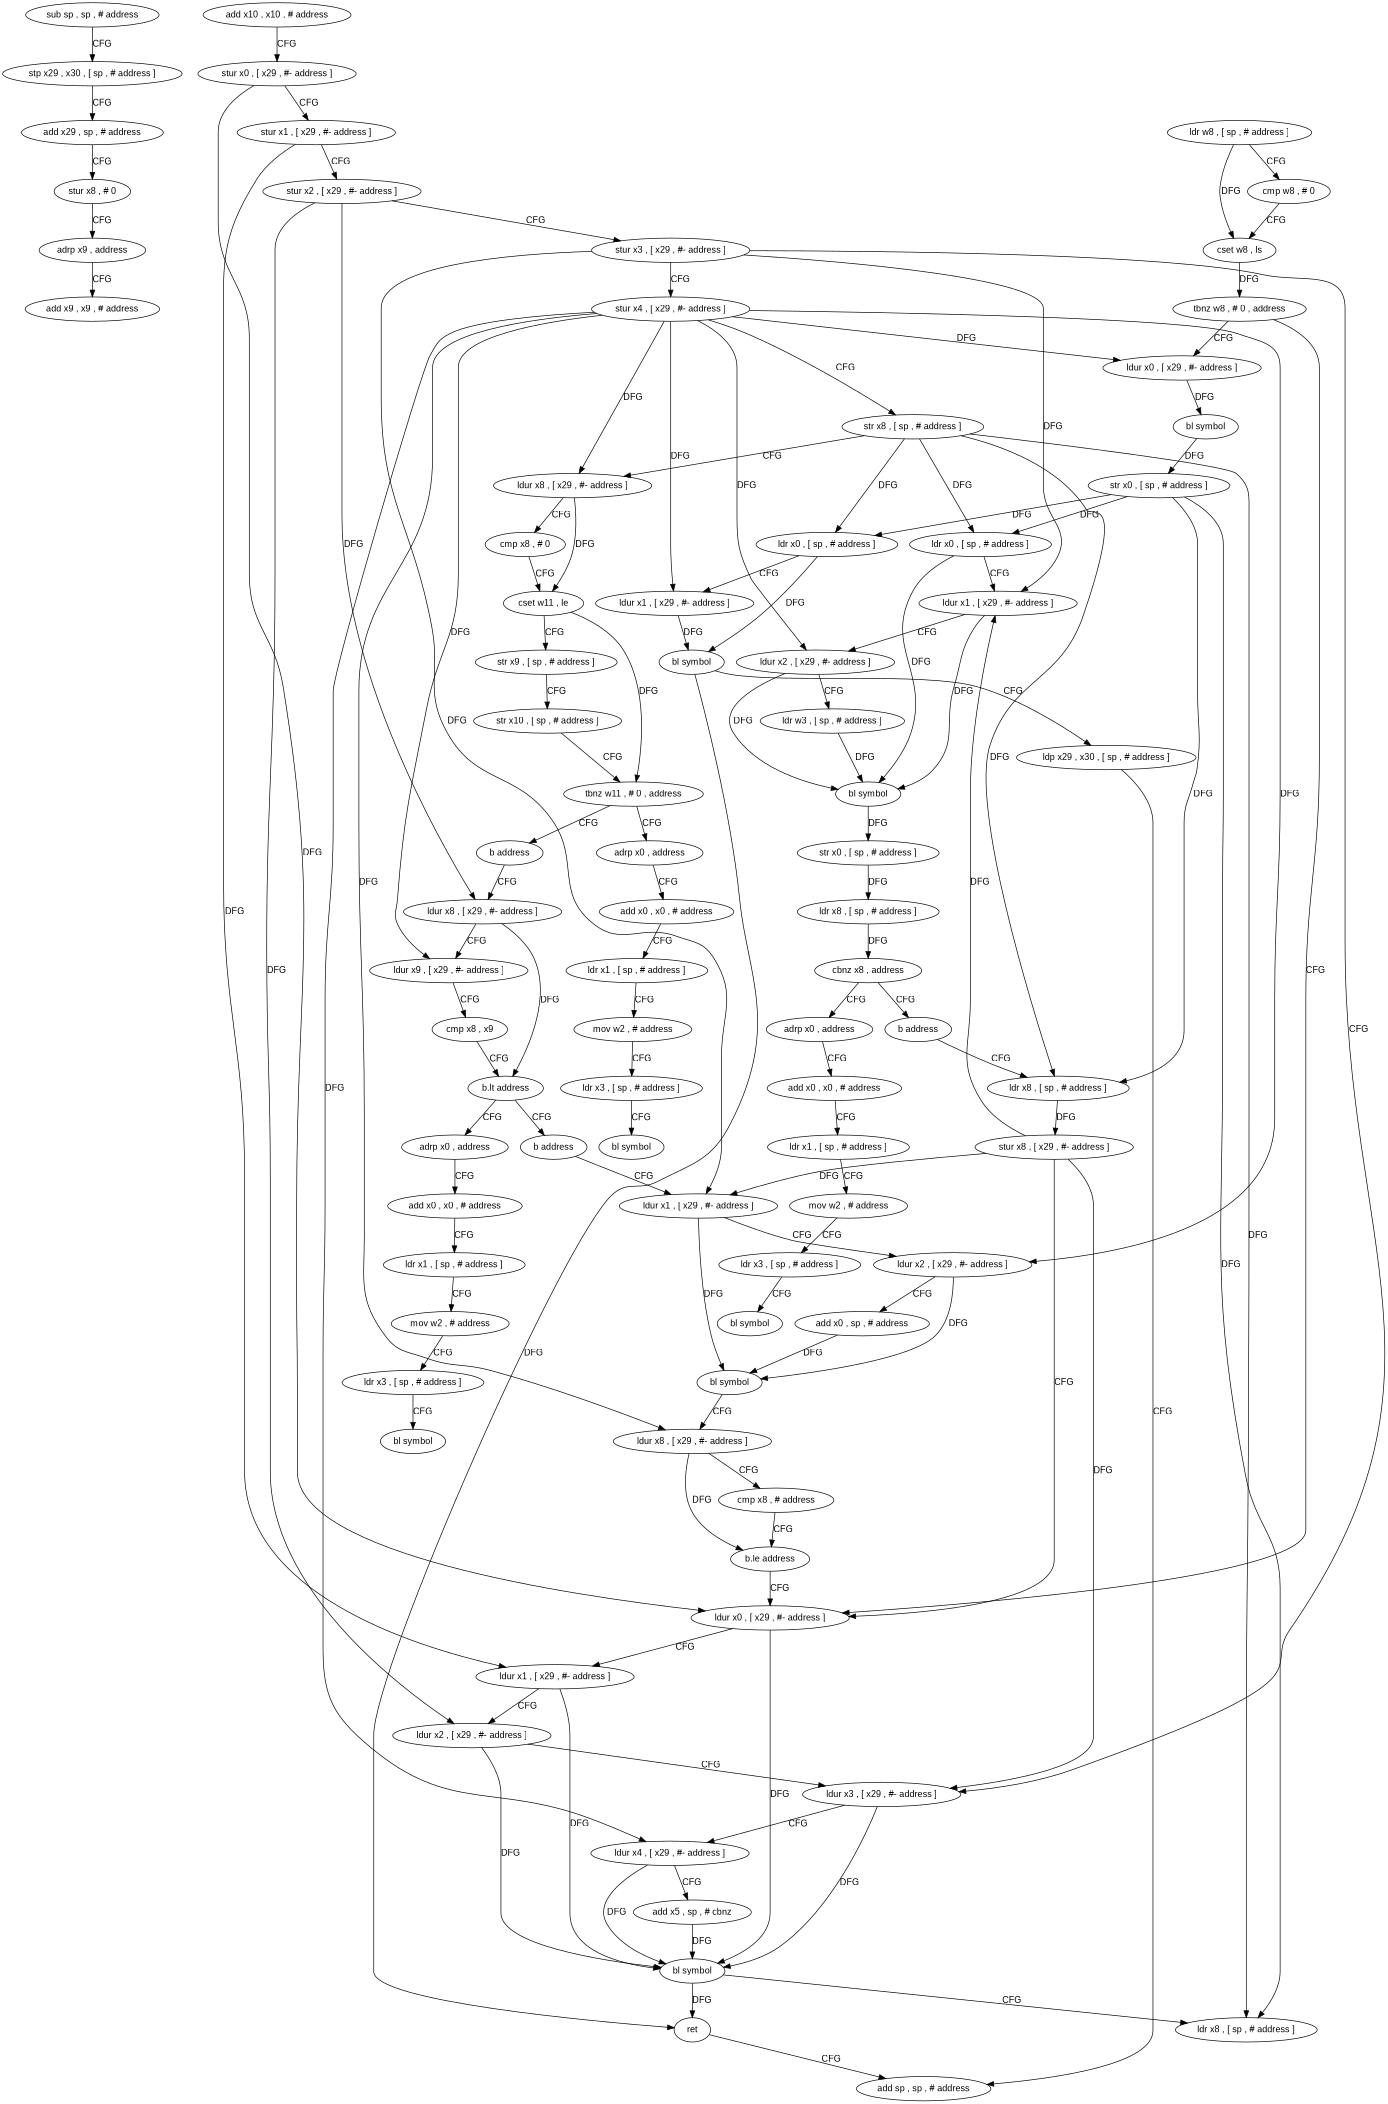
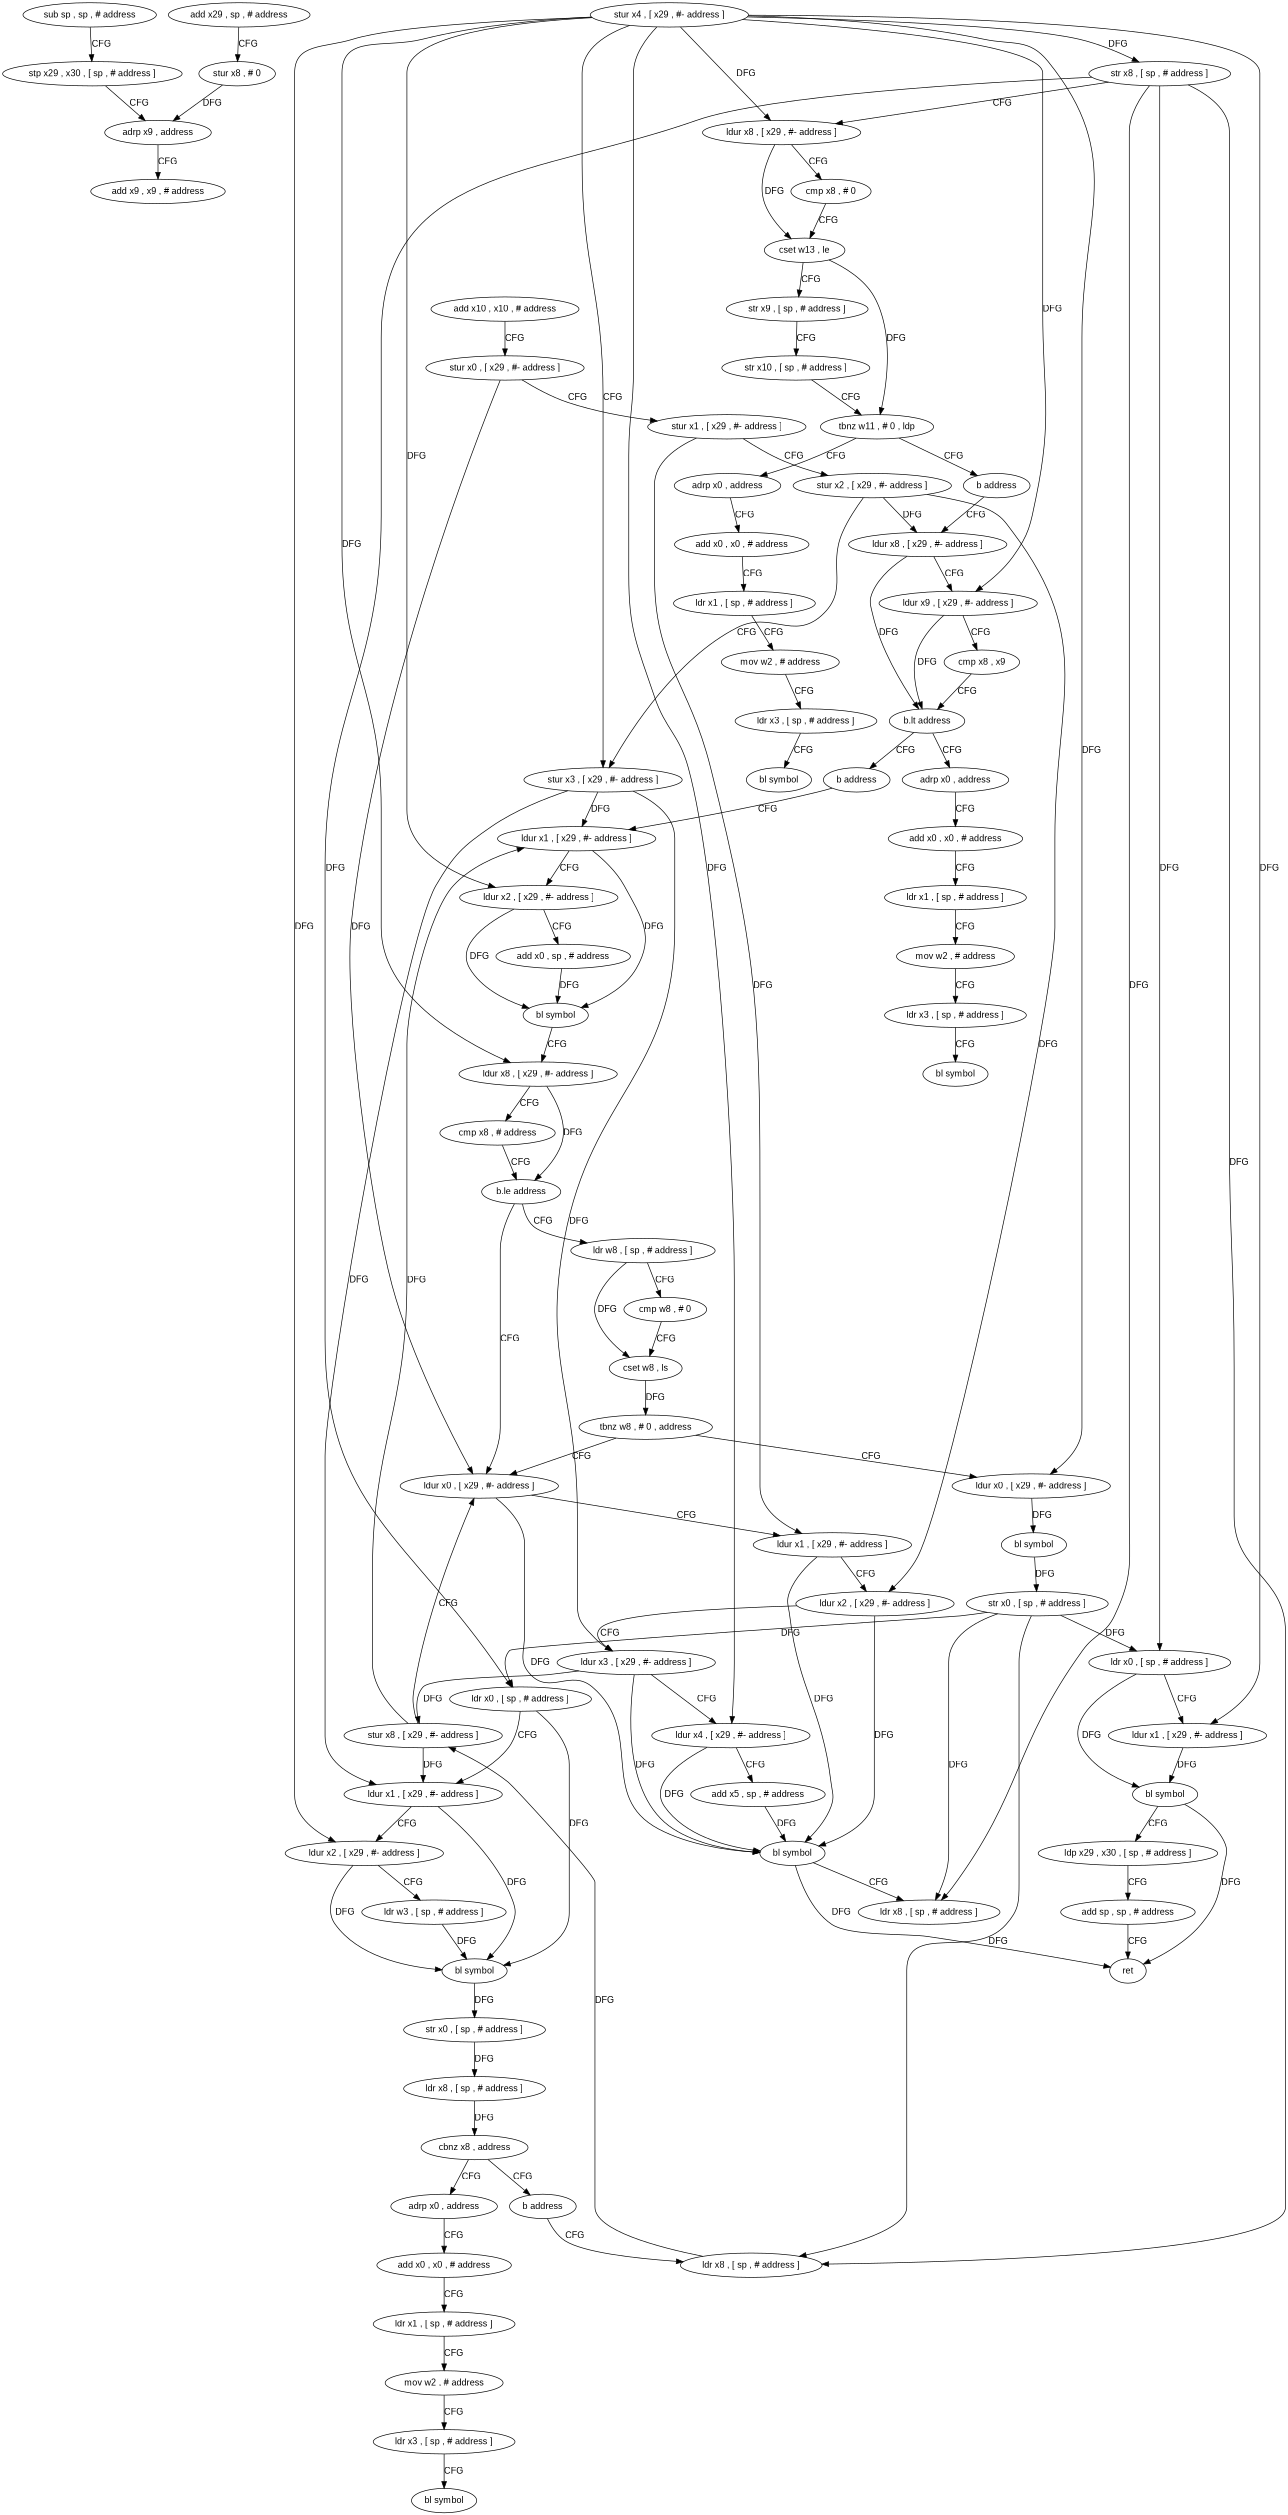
edge "stp x29 , x30 , [ sp , # address ]" -> "add x29 , sp , # address": now "stp x29 , x30 , [ sp , # address ]" -> "adrp x9 , address"
edge "stur x8 , # 0" -> "adrp x9 , address": label "CFG" -> "DFG"
edge "stur x3 , [ x29 , #- address ]" -> "stur x4 , [ x29 , #- address ]": reversed
edge "stur x4 , [ x29 , #- address ]" -> "str x8 , [ sp , # address ]": label "CFG" -> "DFG"
node "cset w11 , le": label "cset w11 , le" -> "cset w13 , le"
edge "ldur x9 , [ x29 , #- address ]" -> "b.lt address": added, label "DFG"
node "tbnz w11 , # 0 , address": label "tbnz w11 , # 0 , address" -> "tbnz w11 , # 0 , ldp"
edge "stur x3 , [ x29 , #- address ]" -> "ldur x3 , [ x29 , #- address ]": label "CFG" -> "DFG"
edge "b.le address" -> "ldr w8 , [ sp , # address ]": added, label "CFG"
edge "stur x8 , [ x29 , #- address ]" -> "ldur x3 , [ x29 , #- address ]": reversed
node "add x5 , sp , # cbnz": label "add x5 , sp , # cbnz" -> "add x5 , sp , # address"
edge "ret" -> "add sp , sp , # address": reversed
